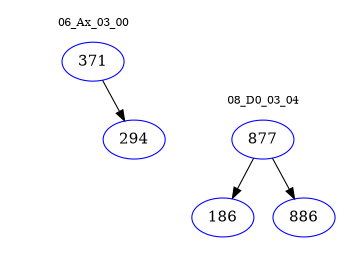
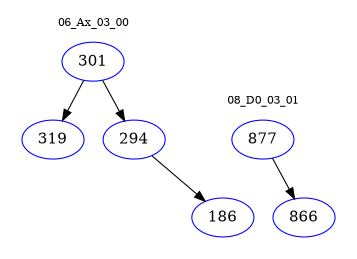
node "371": label "371" -> "301"
cluster "08_D0_03_04": label "08_D0_03_04" -> "08_D0_03_01"
node "319": added
edge "877" -> "186": now "294" -> "186"
node "886": label "886" -> "866"
